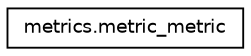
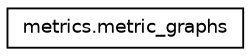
node "metrics.metric_metric": label "metrics.metric_metric" -> "metrics.metric_graphs"
